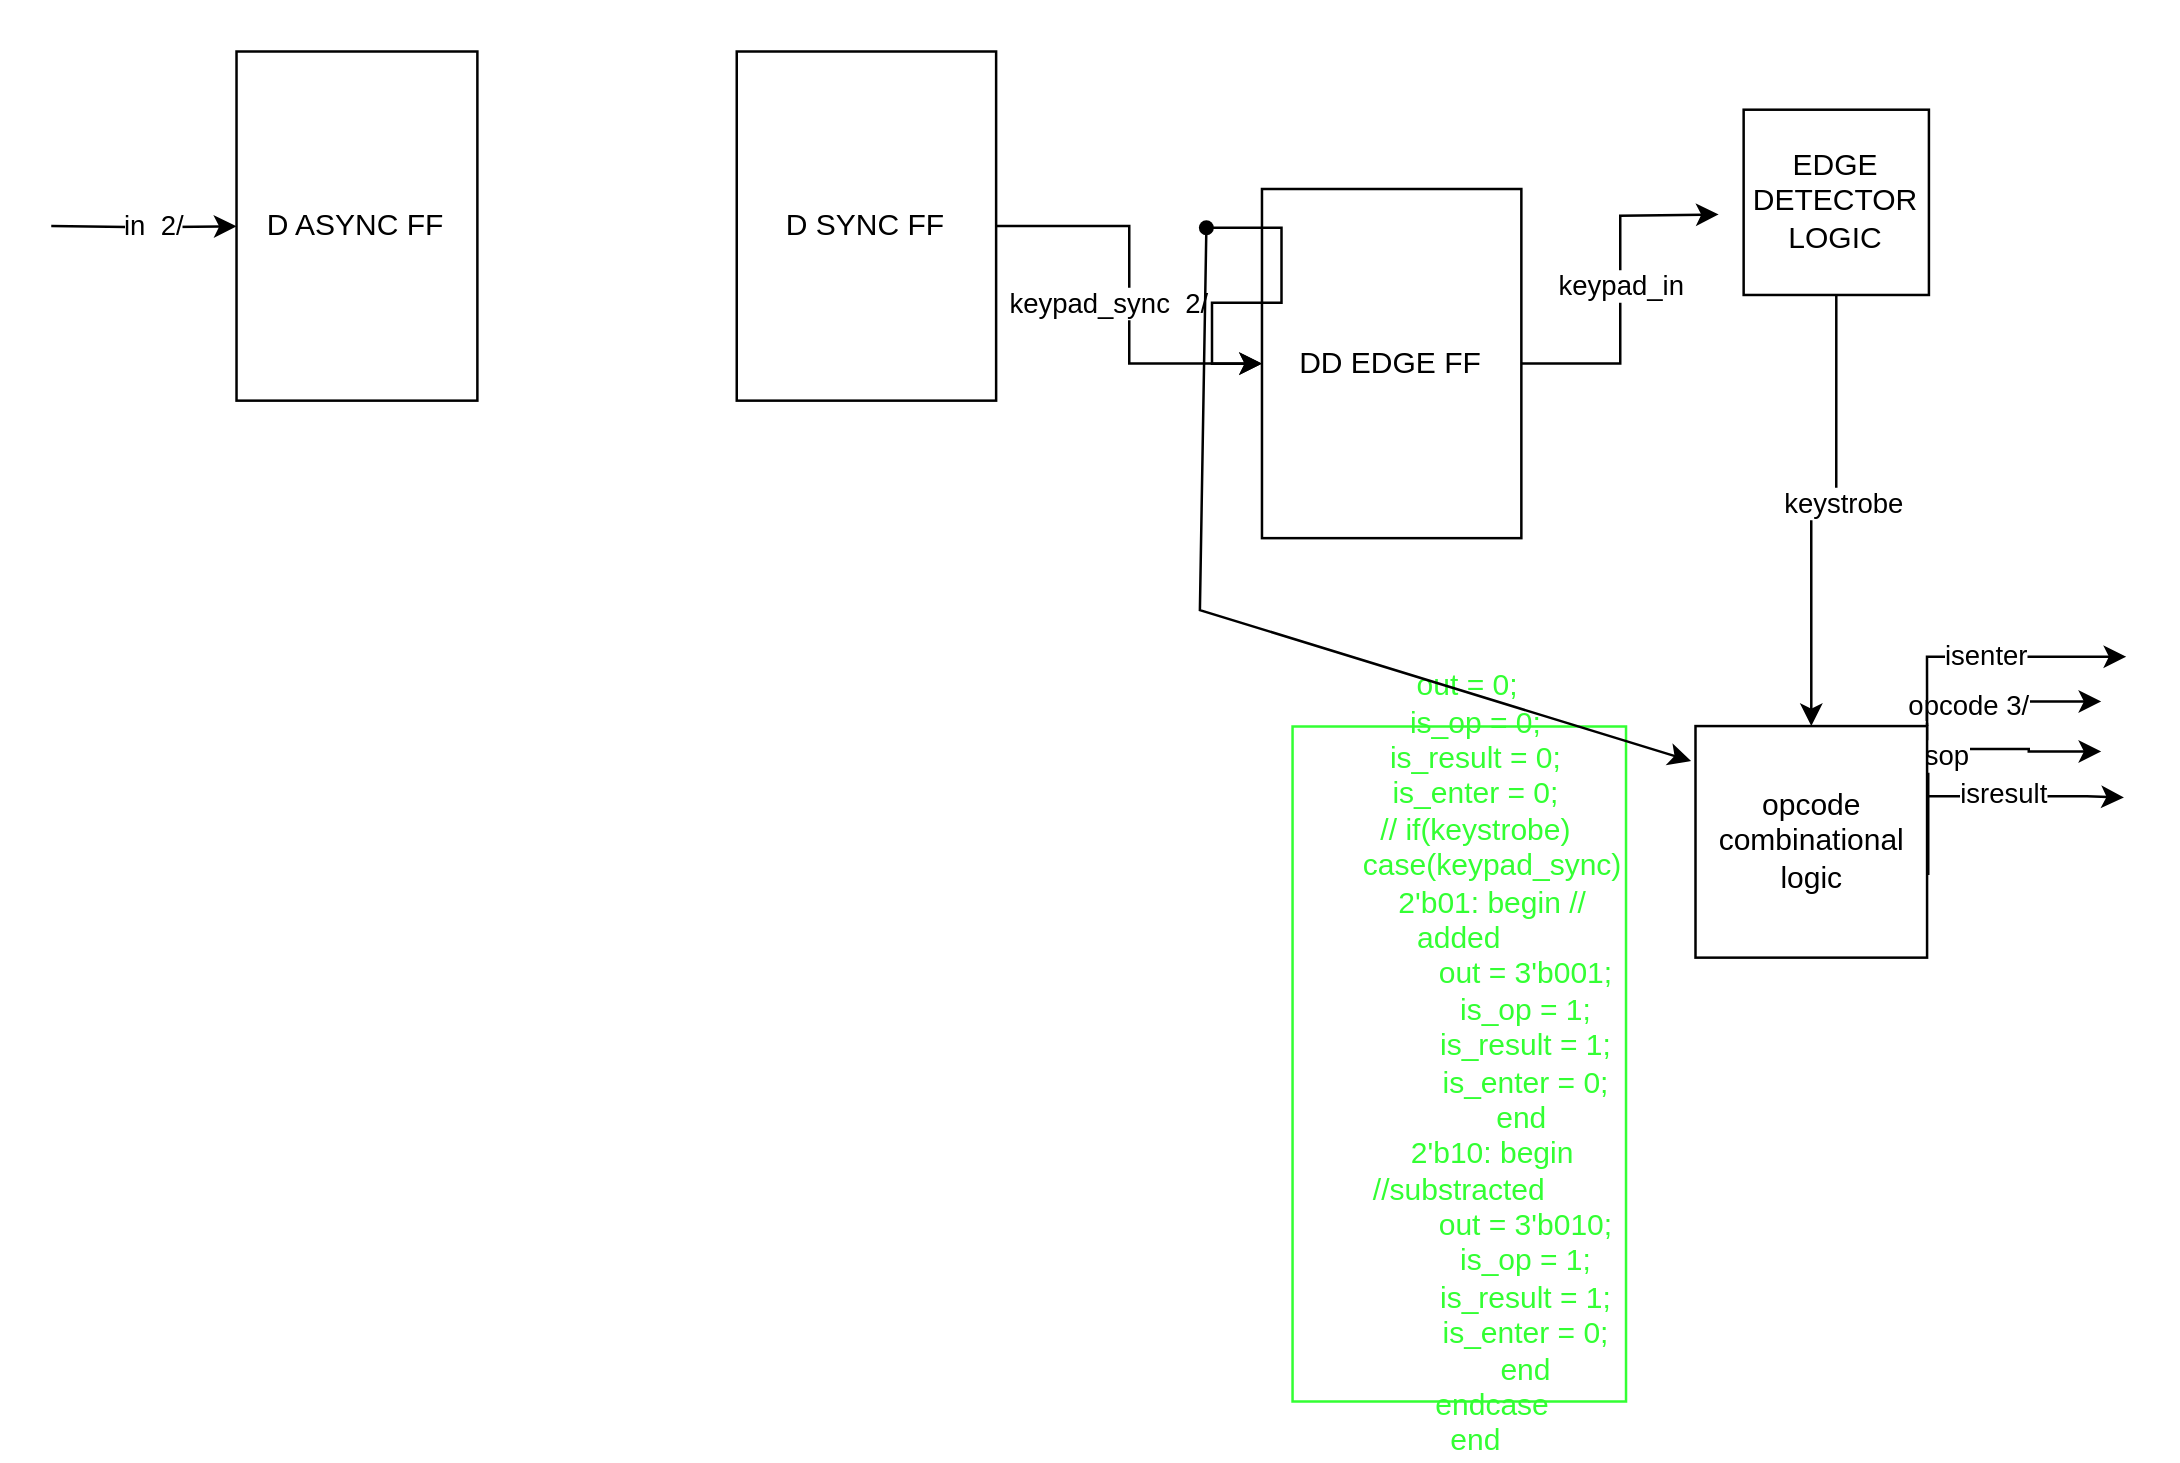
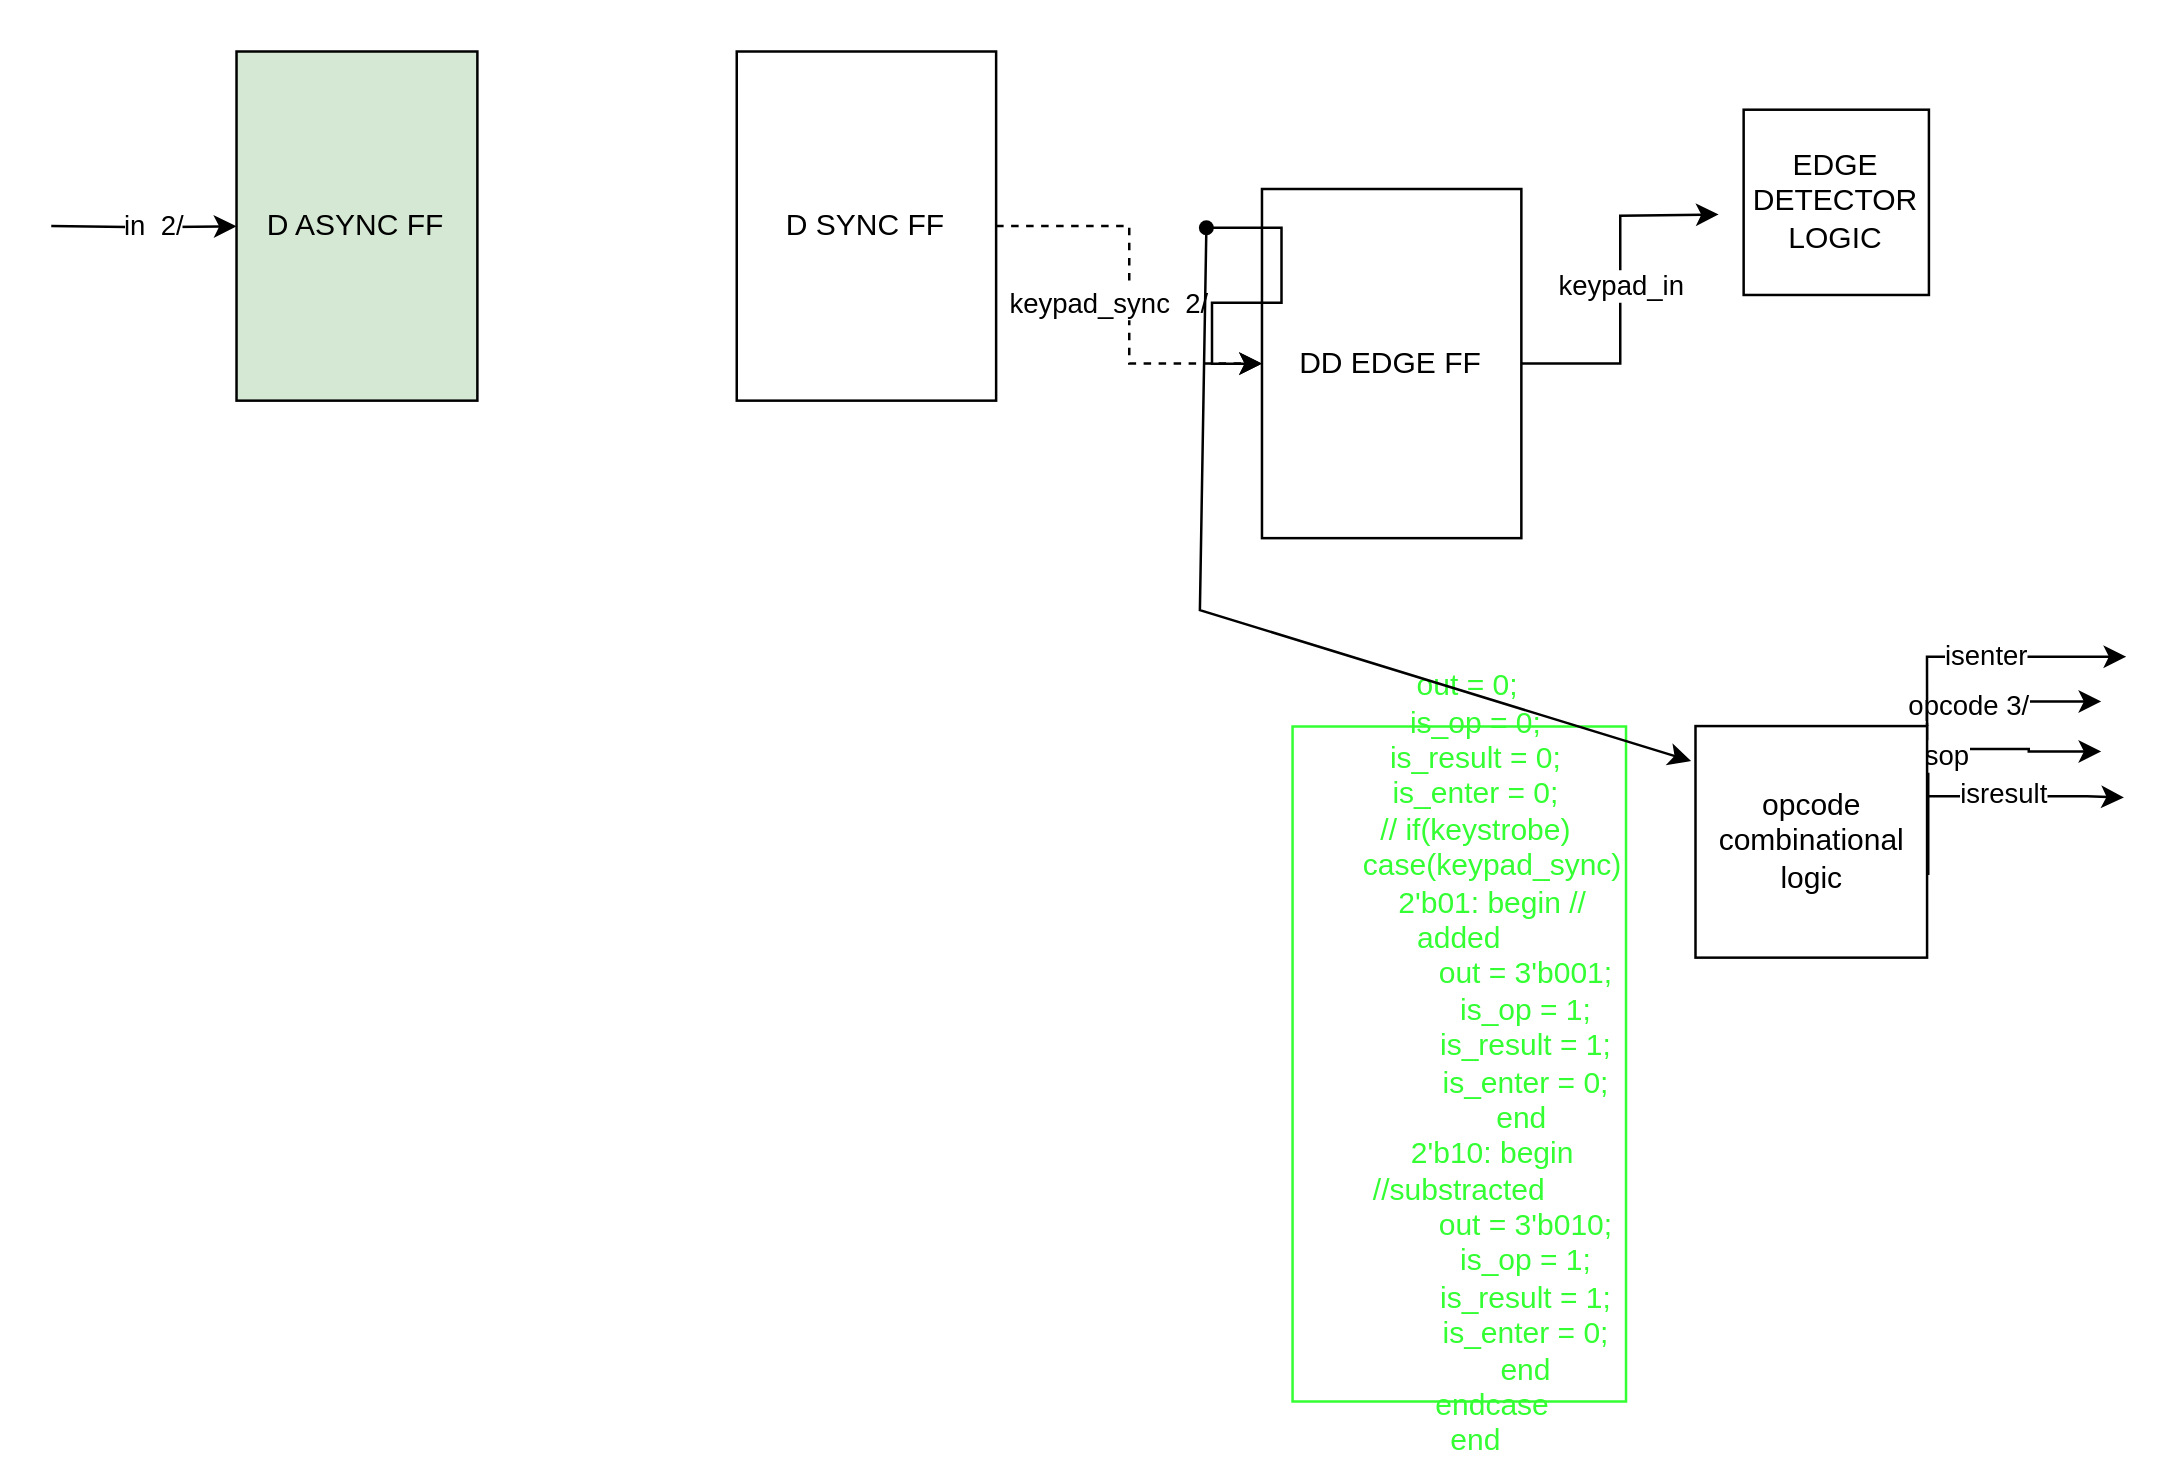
node "D ASYNC FF": fillcolor #ffffff -> #d5e8d4
edge "D SYNC FF" -> "DD EDGE FF": style solid -> dashed
edge "EDGE DETECTOR LOGIC" -> "opcode combinational logic": removed, label "keystrobe"
